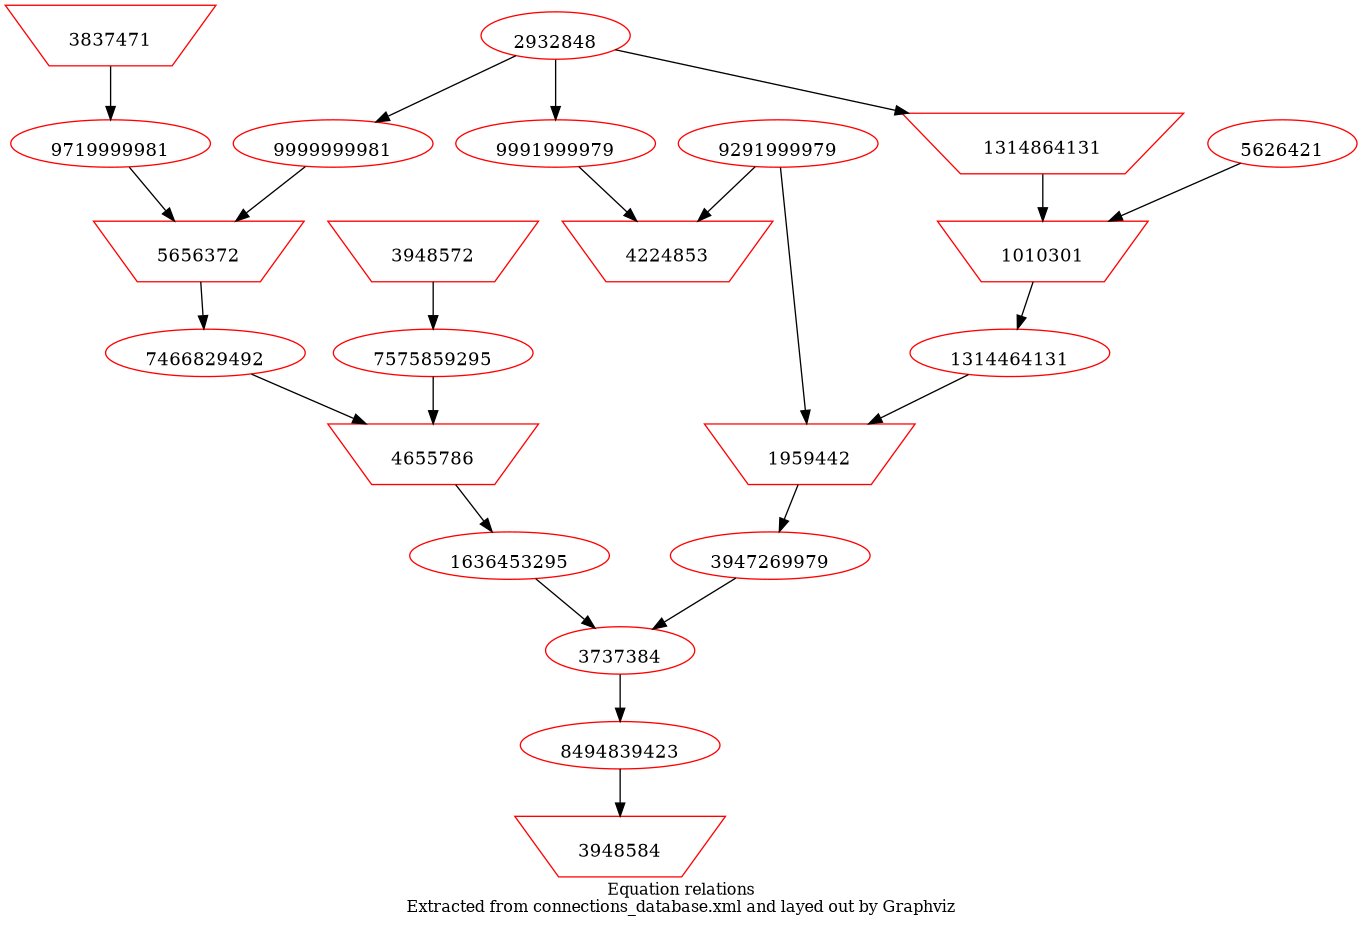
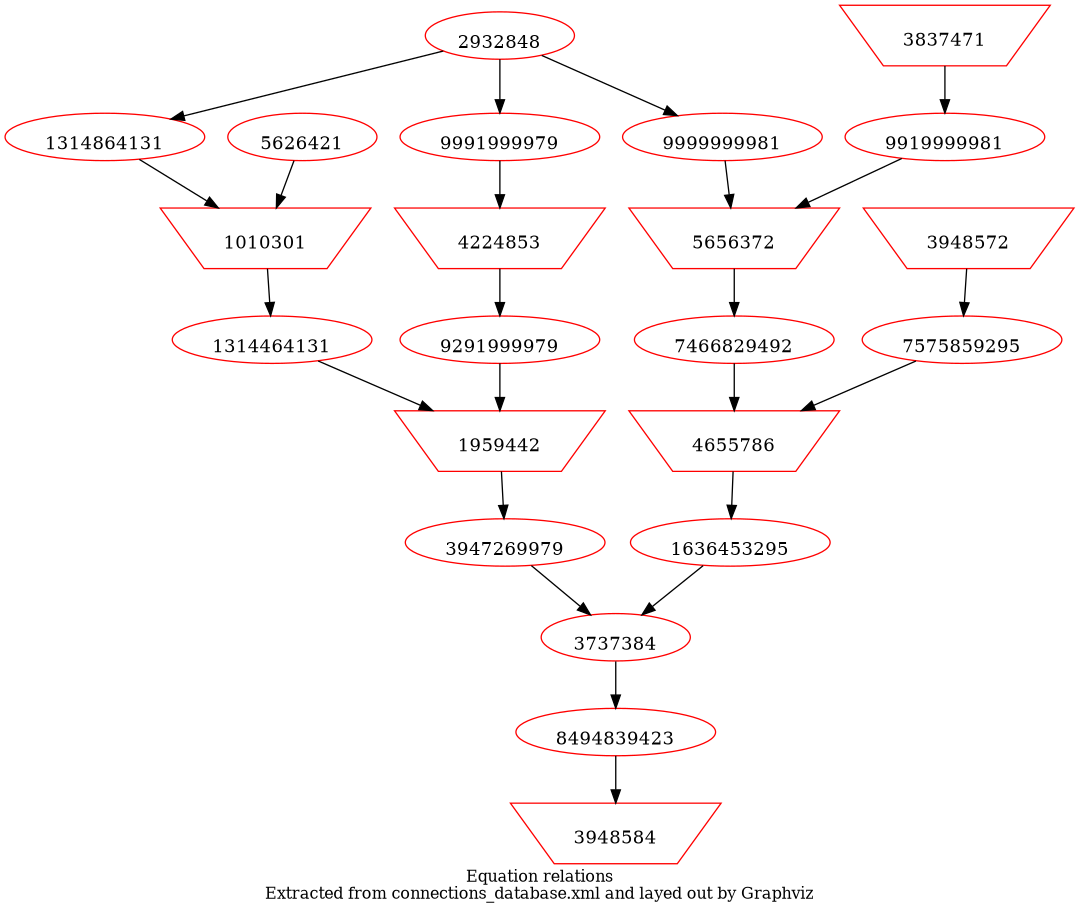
node "9719999981": label "9719999981" -> "9919999981"
node "1314864131": shape invtrapezium -> ellipse
edge "9291999979" -> "4224853": reversed
